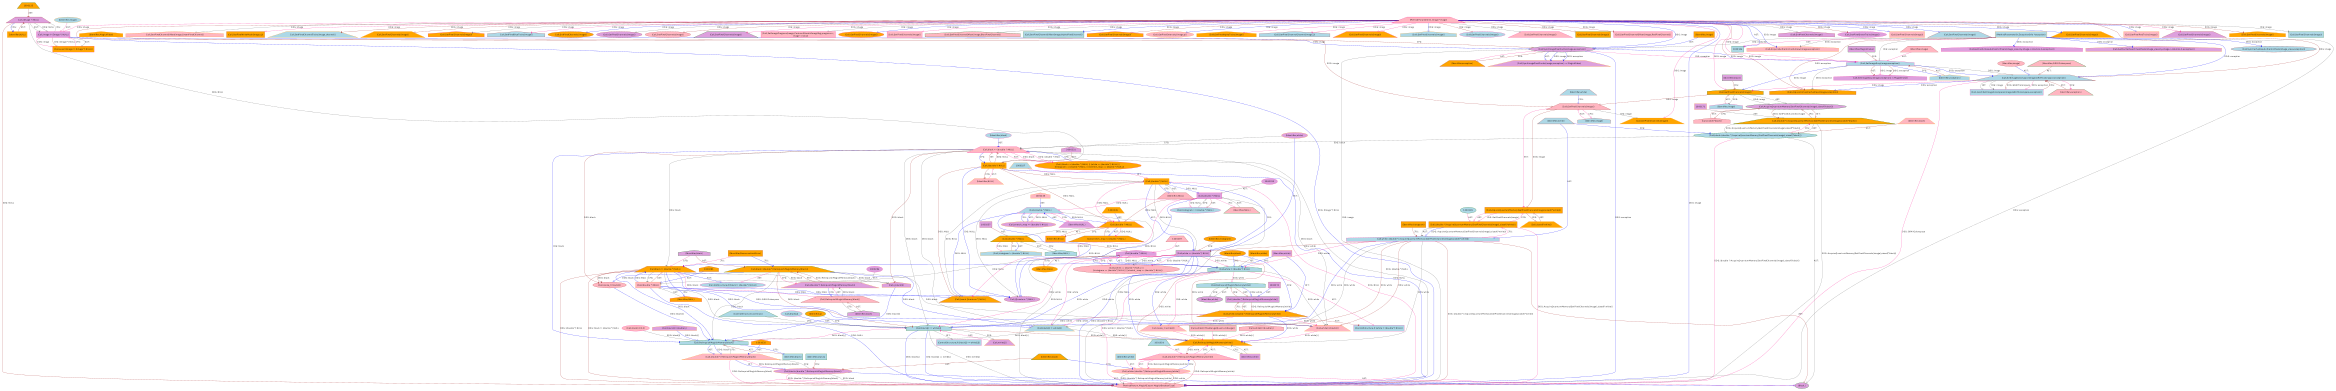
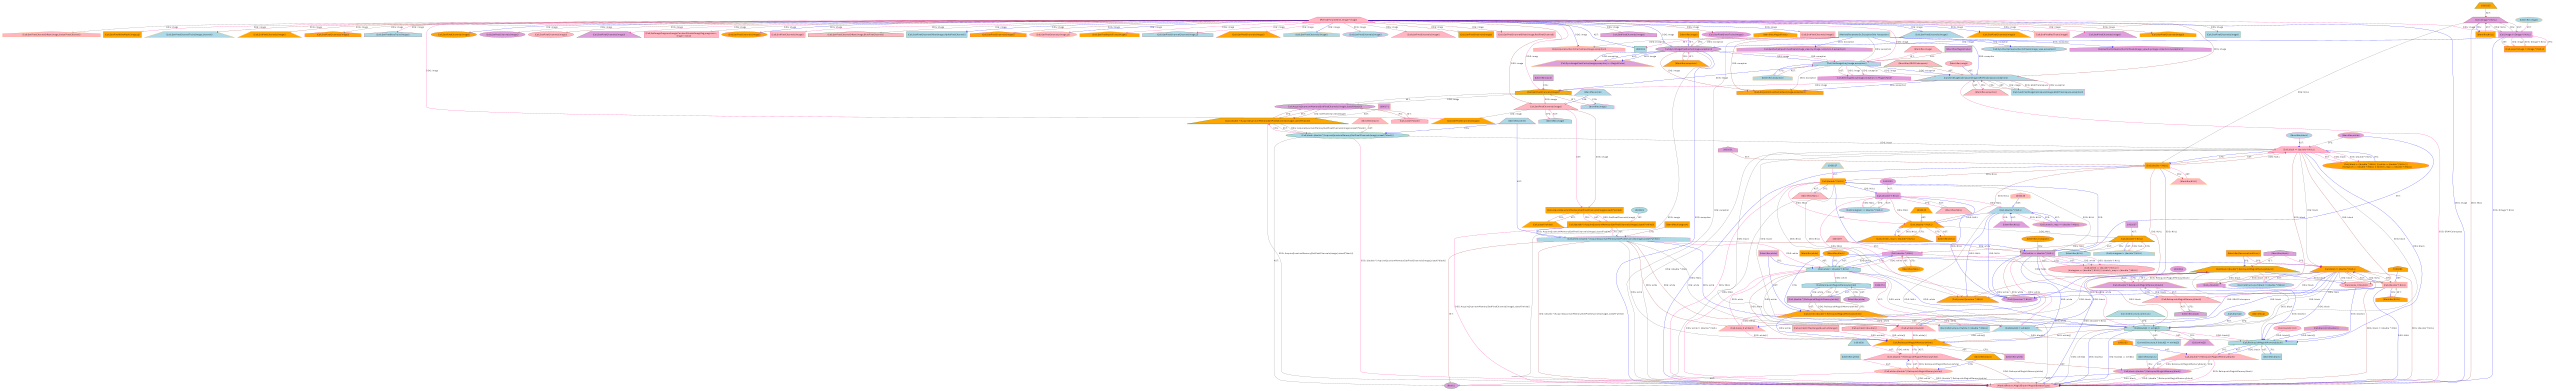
edge "(MethodParameterIn,Image *image)" -> "(Call,AcquireVirtualCacheView(image,exception))": now "(Call,SyncImagePixelCache(image,exception))" -> "(Call,AcquireVirtualCacheView(image,exception))"
